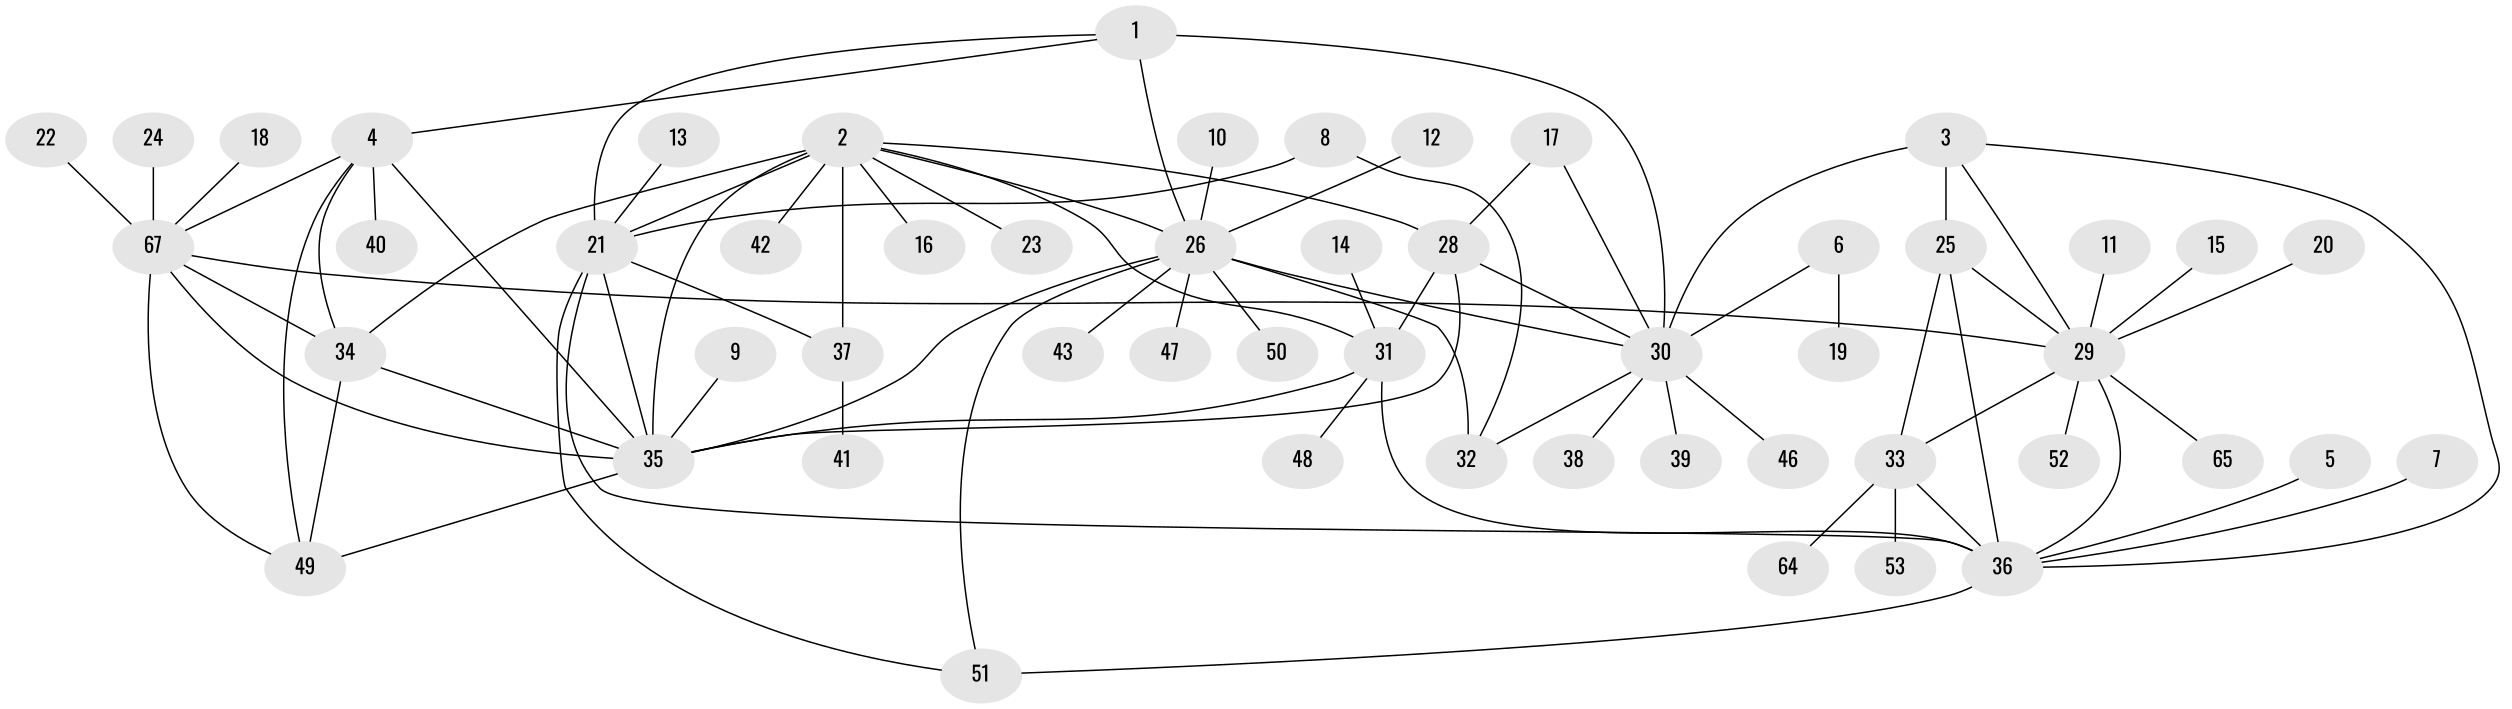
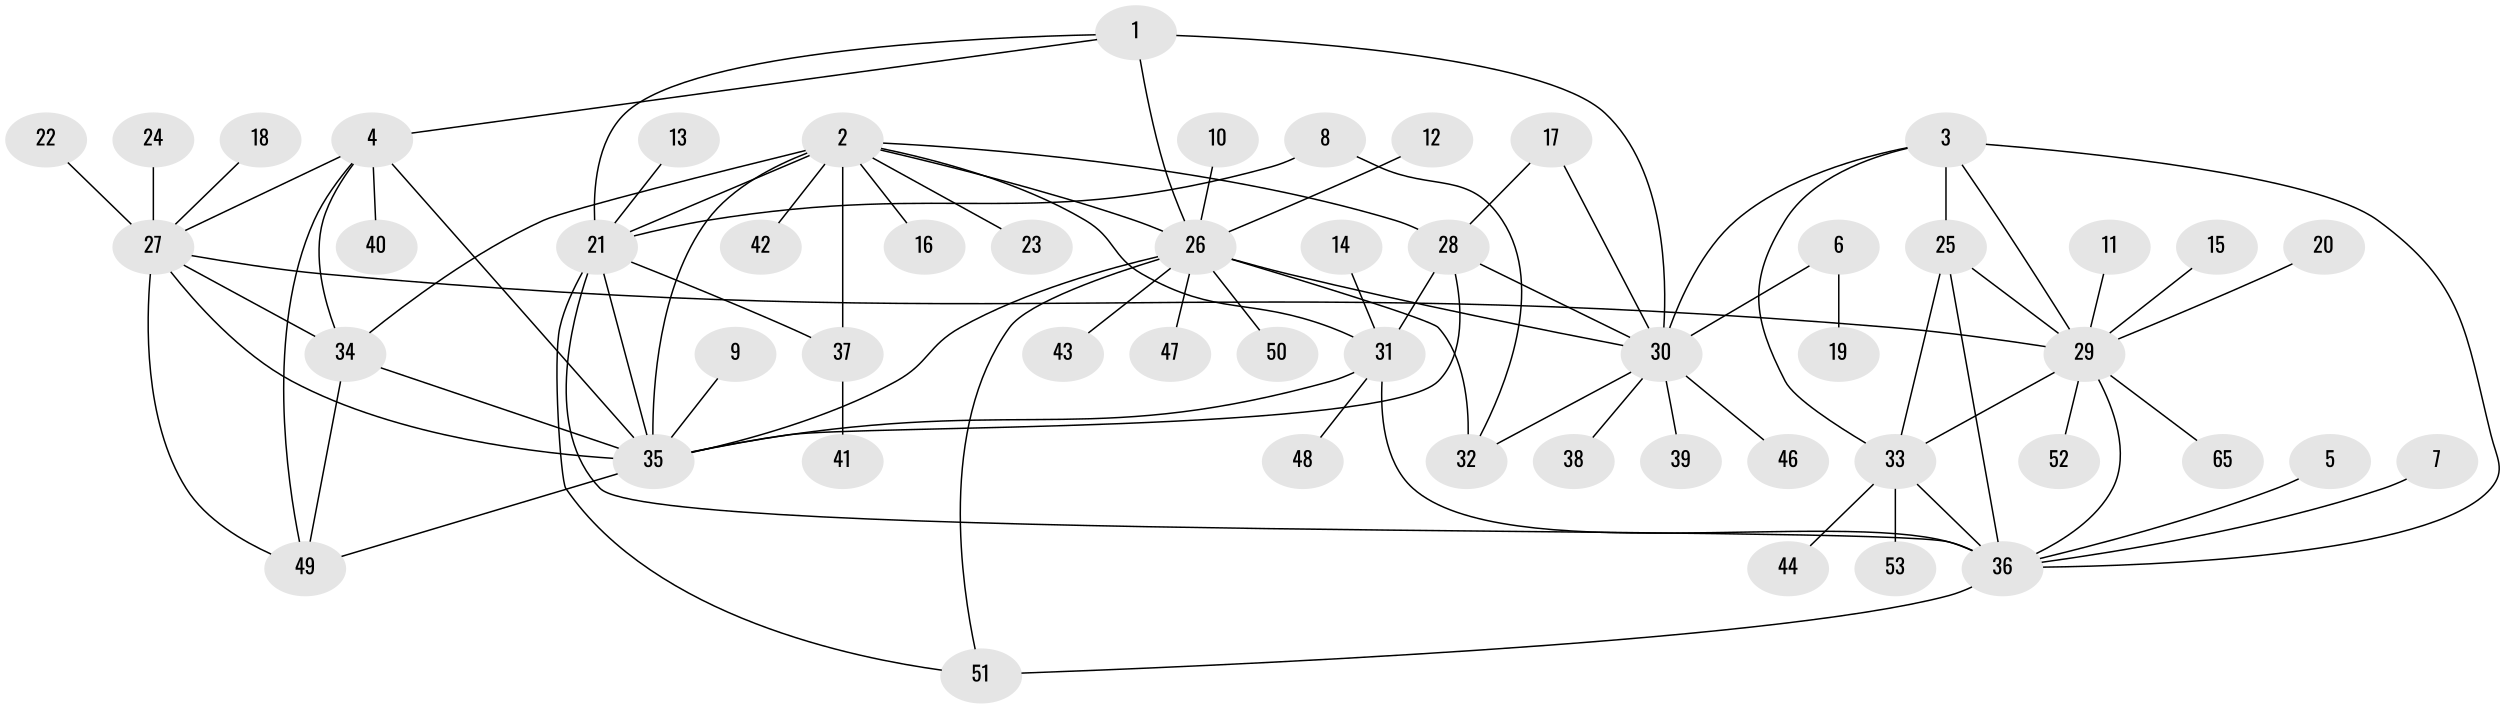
node "67": label "67" -> "27"
edge "3" -- "33": added
node "64": label "64" -> "44"
